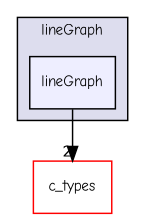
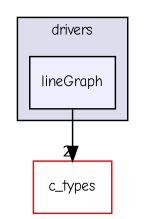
cluster "lineGraph": label "lineGraph" -> "drivers"
